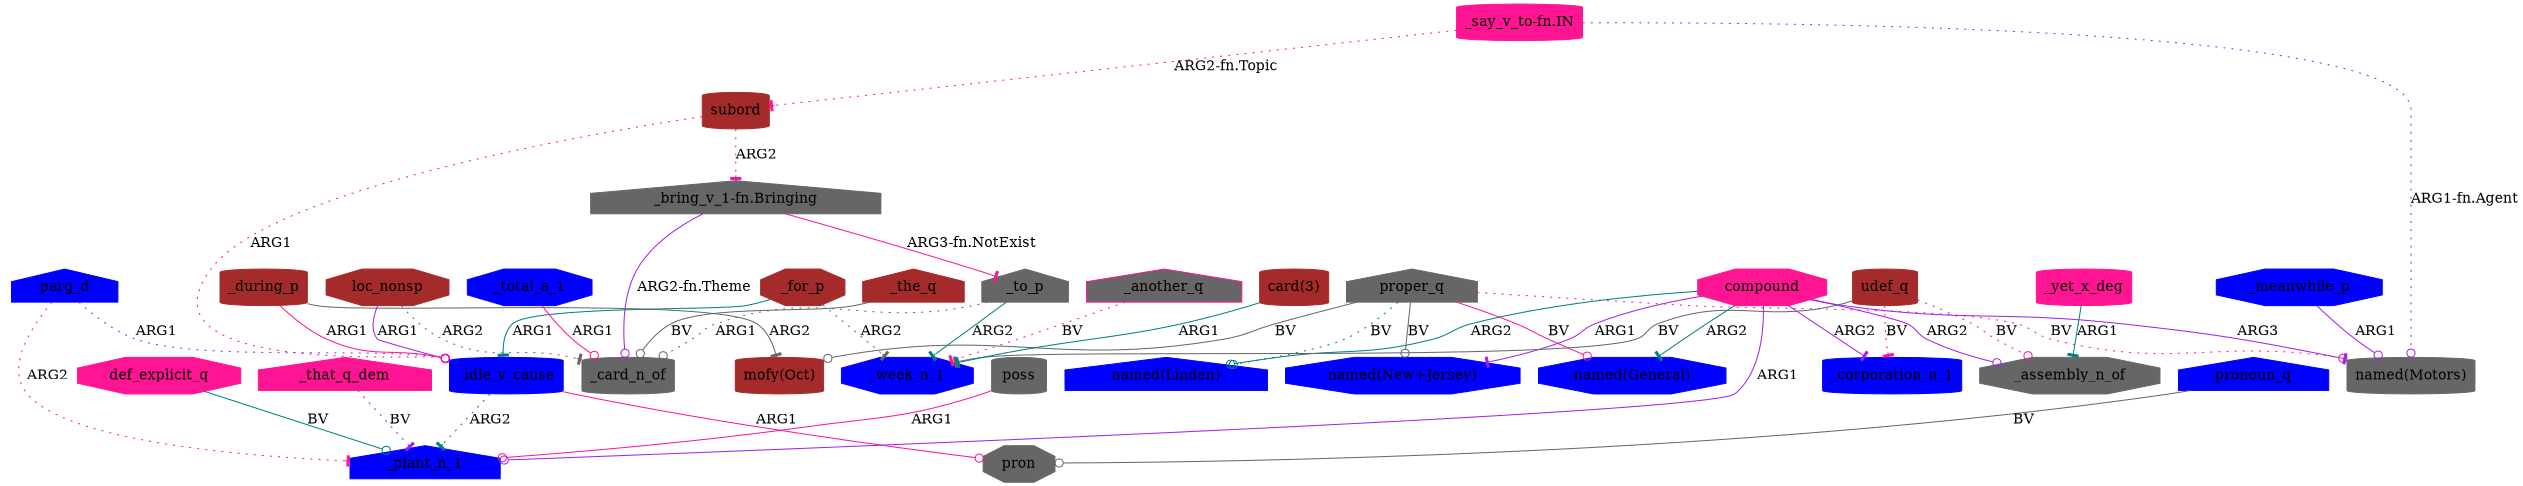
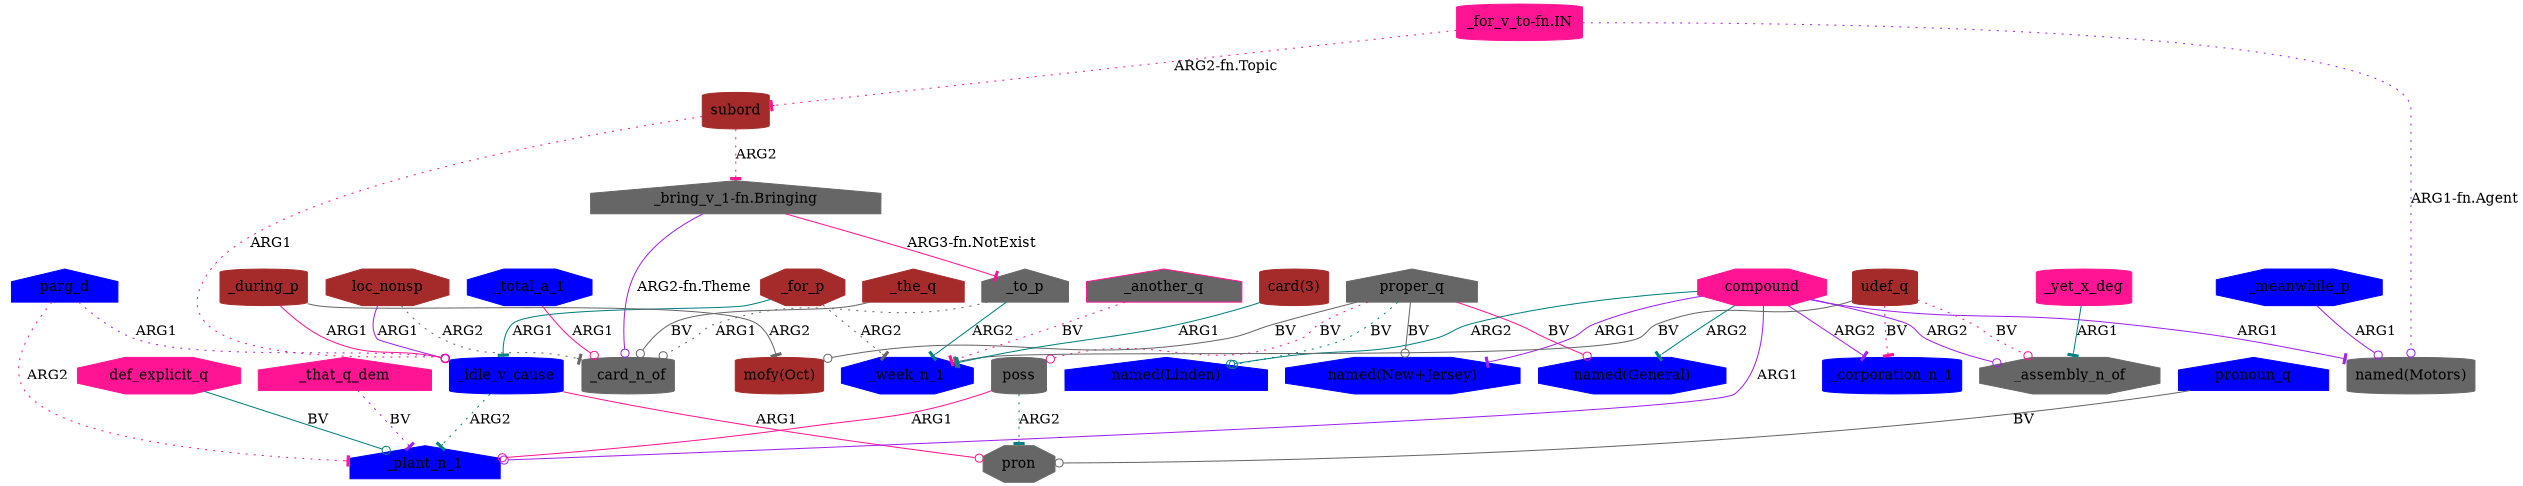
node "_say_v_to-fn.IN": label "_say_v_to-fn.IN" -> "_for_v_to-fn.IN"
edge "proper_q" -> "named(Motors)": now "proper_q" -> "poss"
edge "compound" -> "named(Motors)": label "ARG3" -> "ARG1"
edge "poss" -> "pron": added, label "ARG2"
